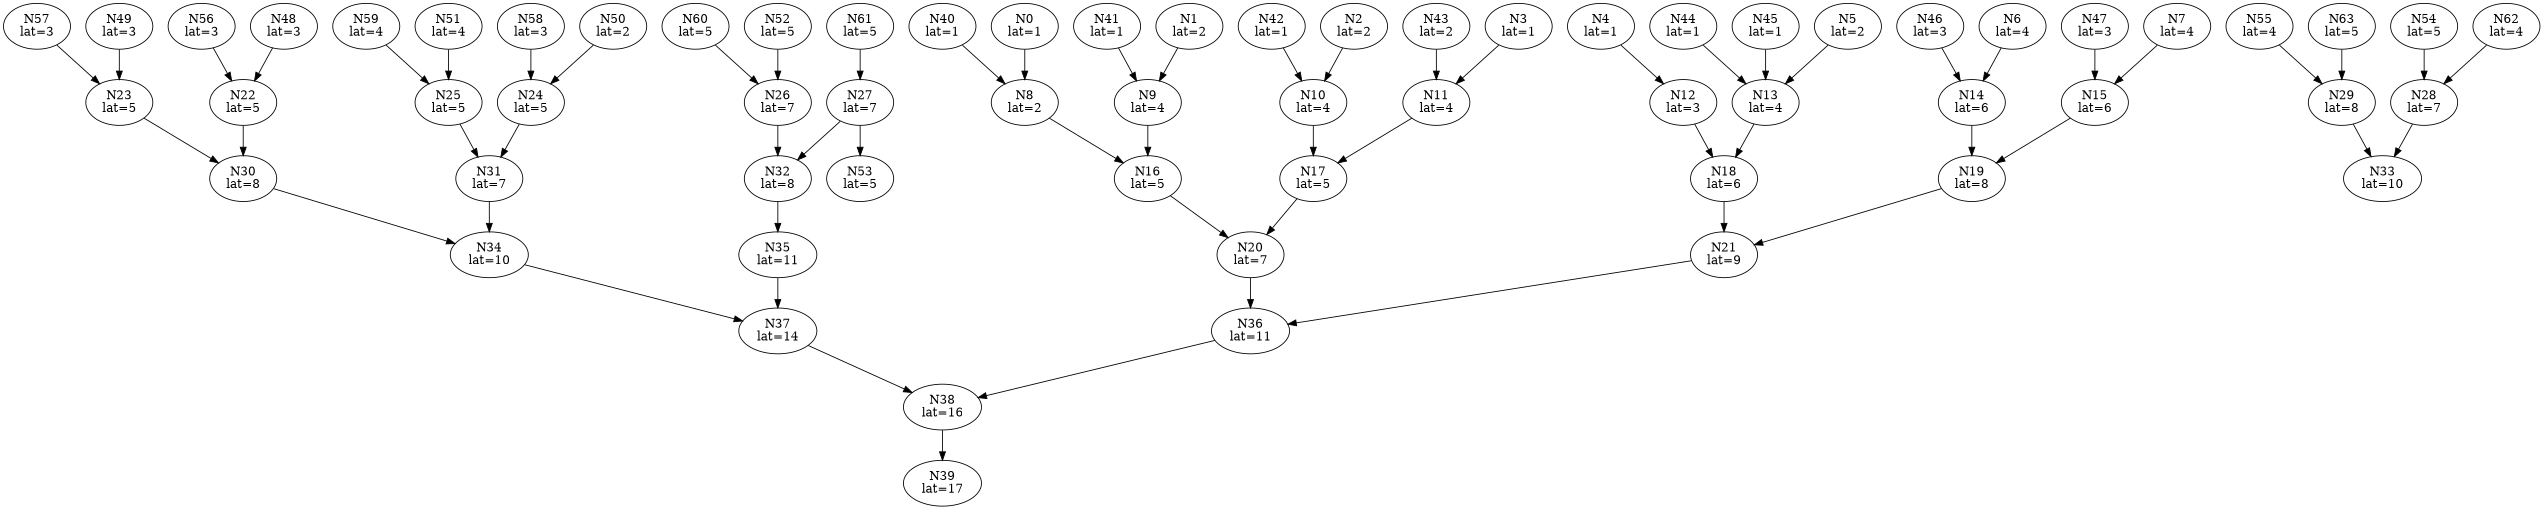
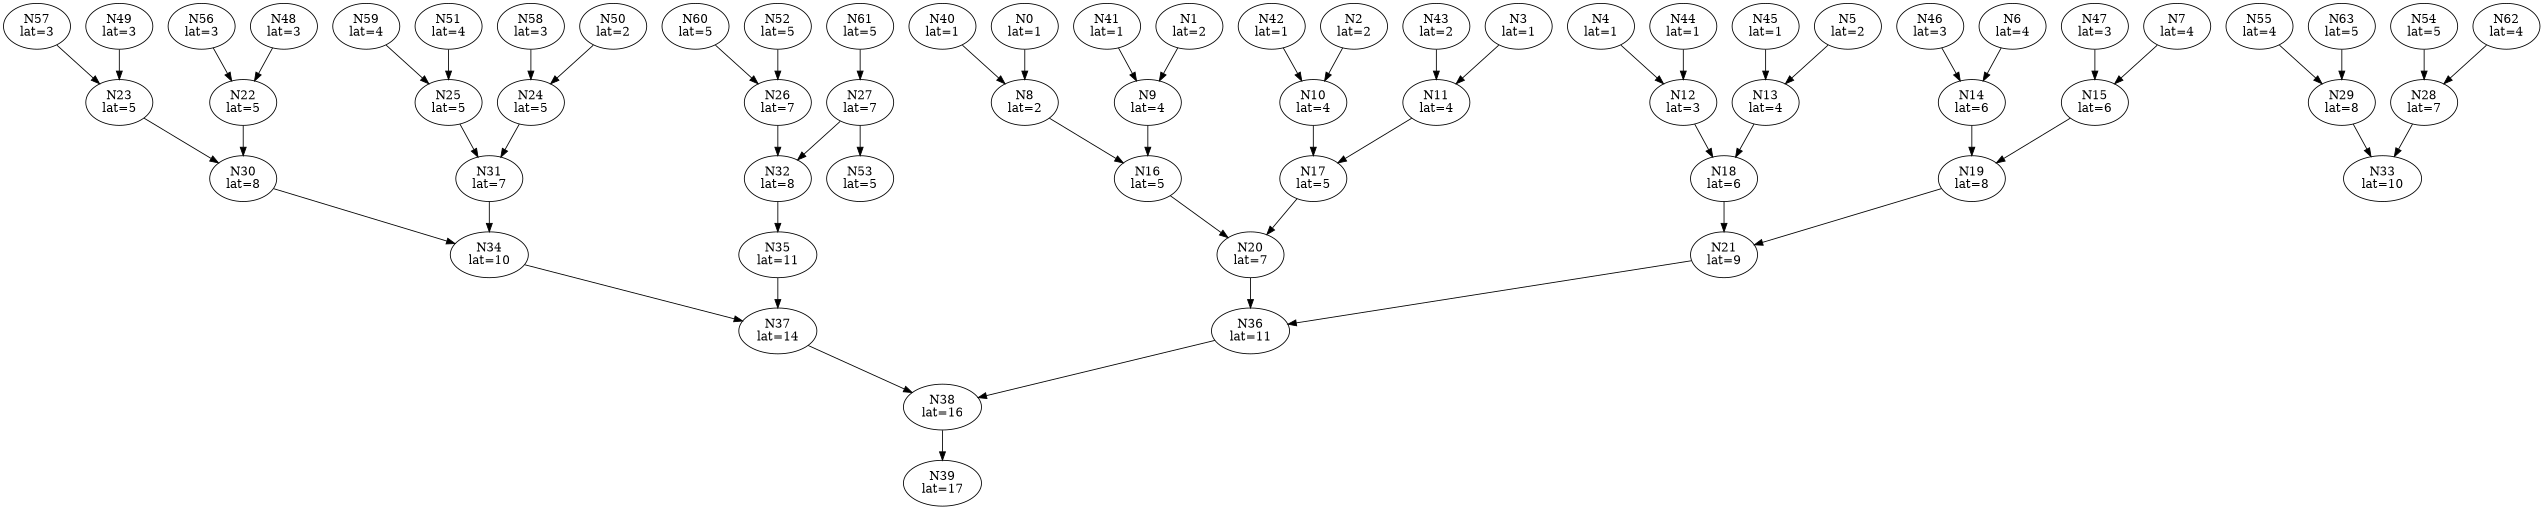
edge "N44 lat=1" -> "N13 lat=4": now "N44 lat=1" -> "N12 lat=3"
